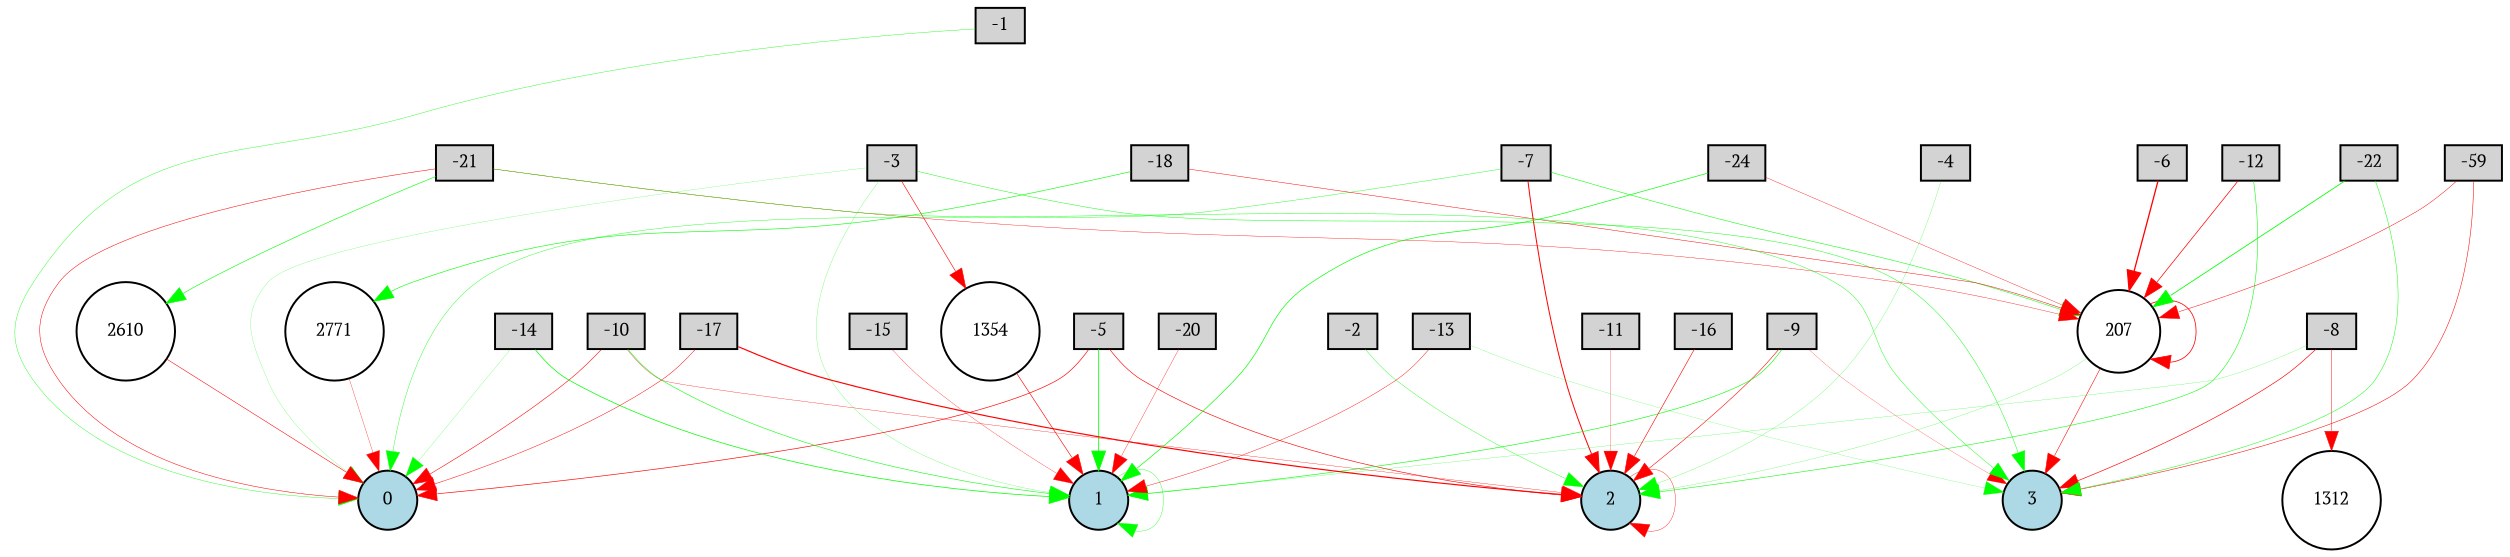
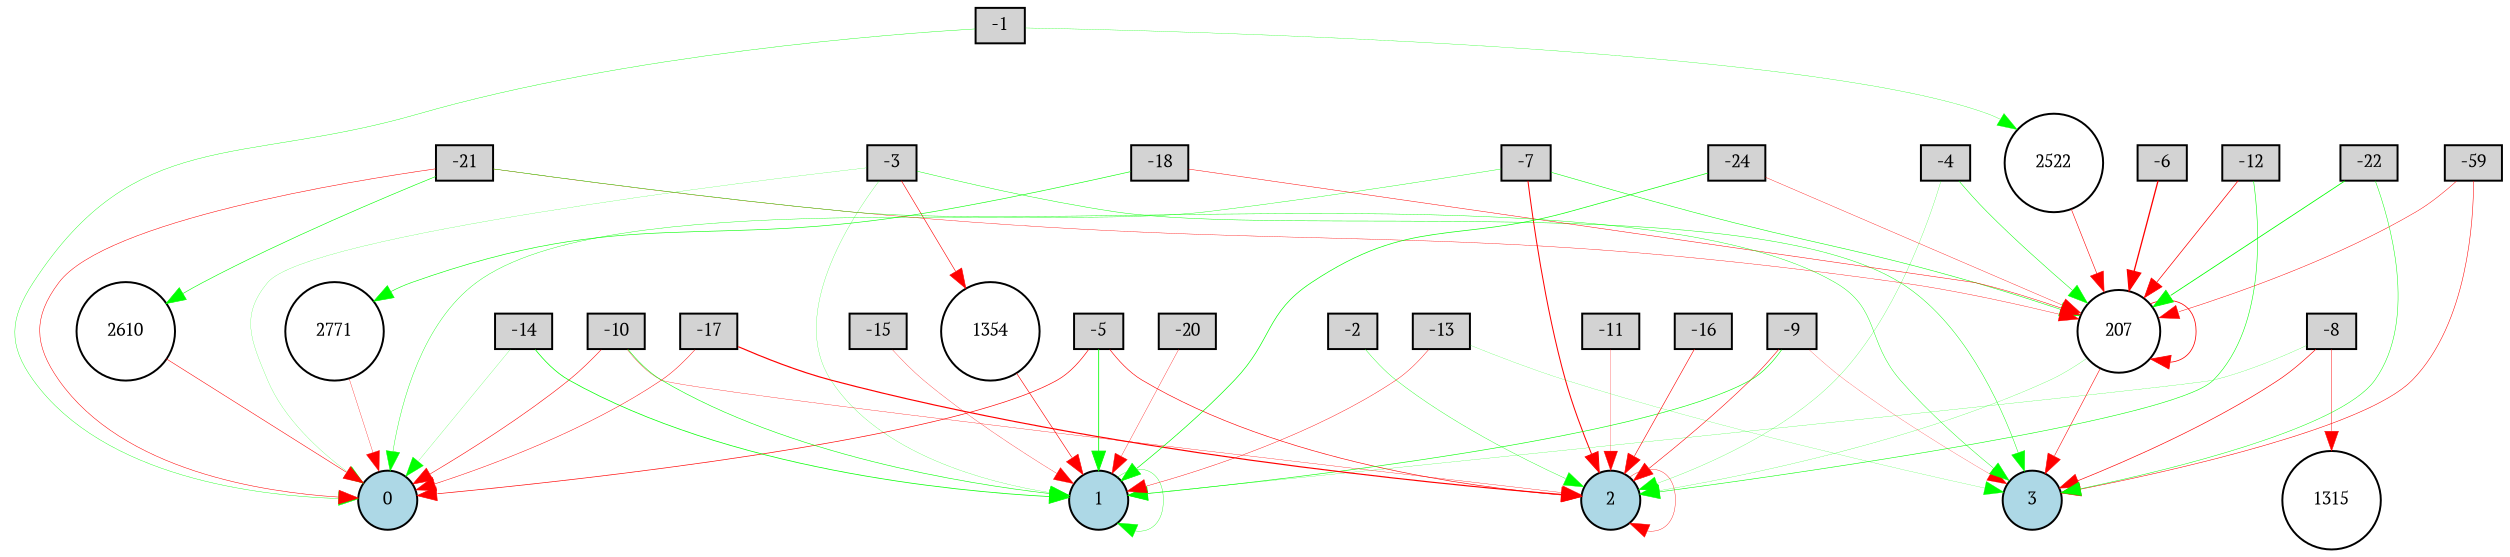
node "2522": added
edge "-4" -> "207": added
node "1312": label "1312" -> "1315"
